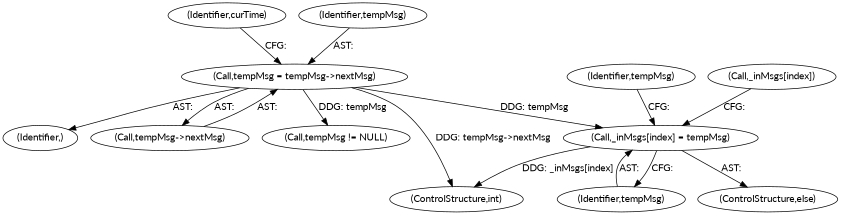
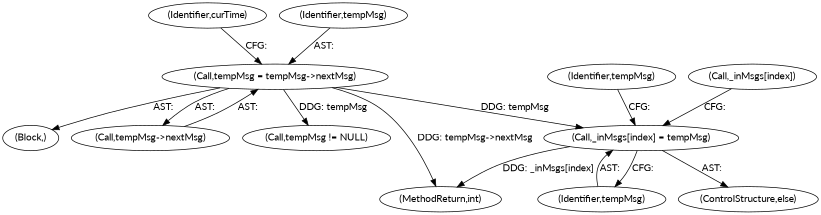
node "(Identifier,)": label "(Identifier,)" -> "(Block,)"
node "(ControlStructure,int)": label "(ControlStructure,int)" -> "(MethodReturn,int)"
